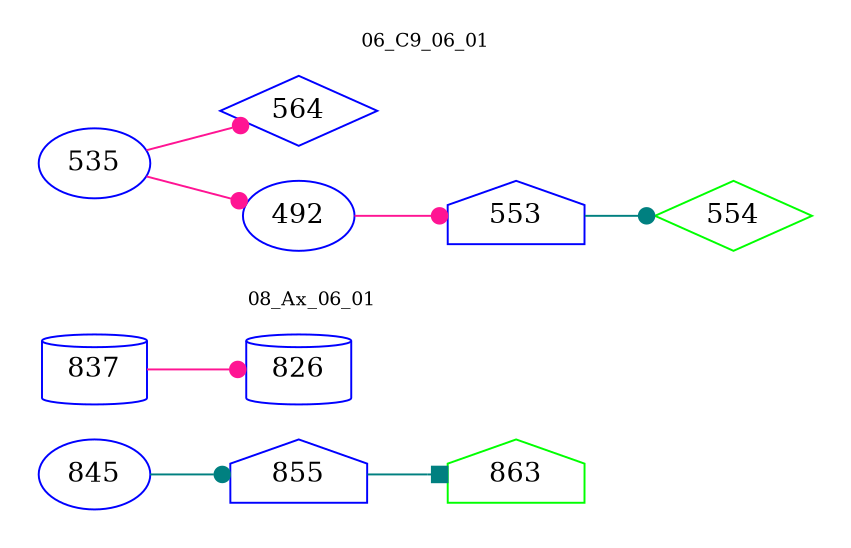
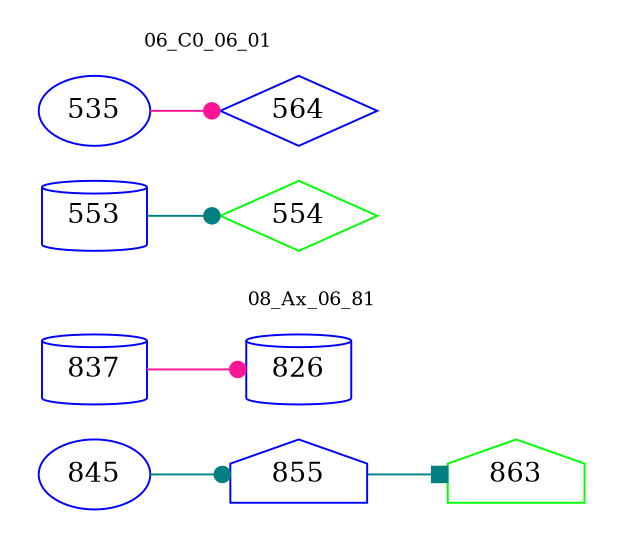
cluster "06_C9_06_01": label "06_C9_06_01" -> "06_C0_06_01"
node "492": removed
node "553": shape house -> cylinder
cluster "08_Ax_06_01": label "08_Ax_06_01" -> "08_Ax_06_81"
